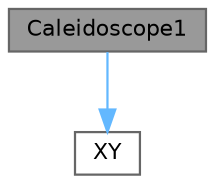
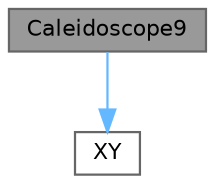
node "Caleidoscope1": label "Caleidoscope1" -> "Caleidoscope9"
